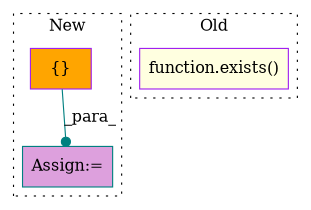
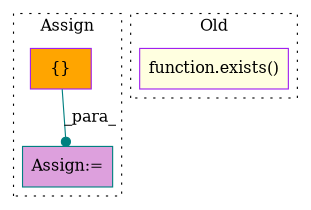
cluster "New": label "New" -> "Assign"
